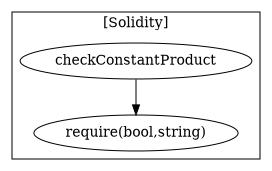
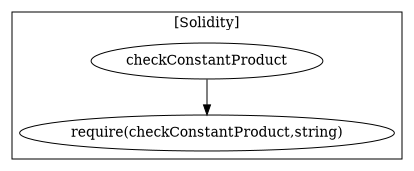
node "require(bool,string)": label "require(bool,string)" -> "require(checkConstantProduct,string)"
